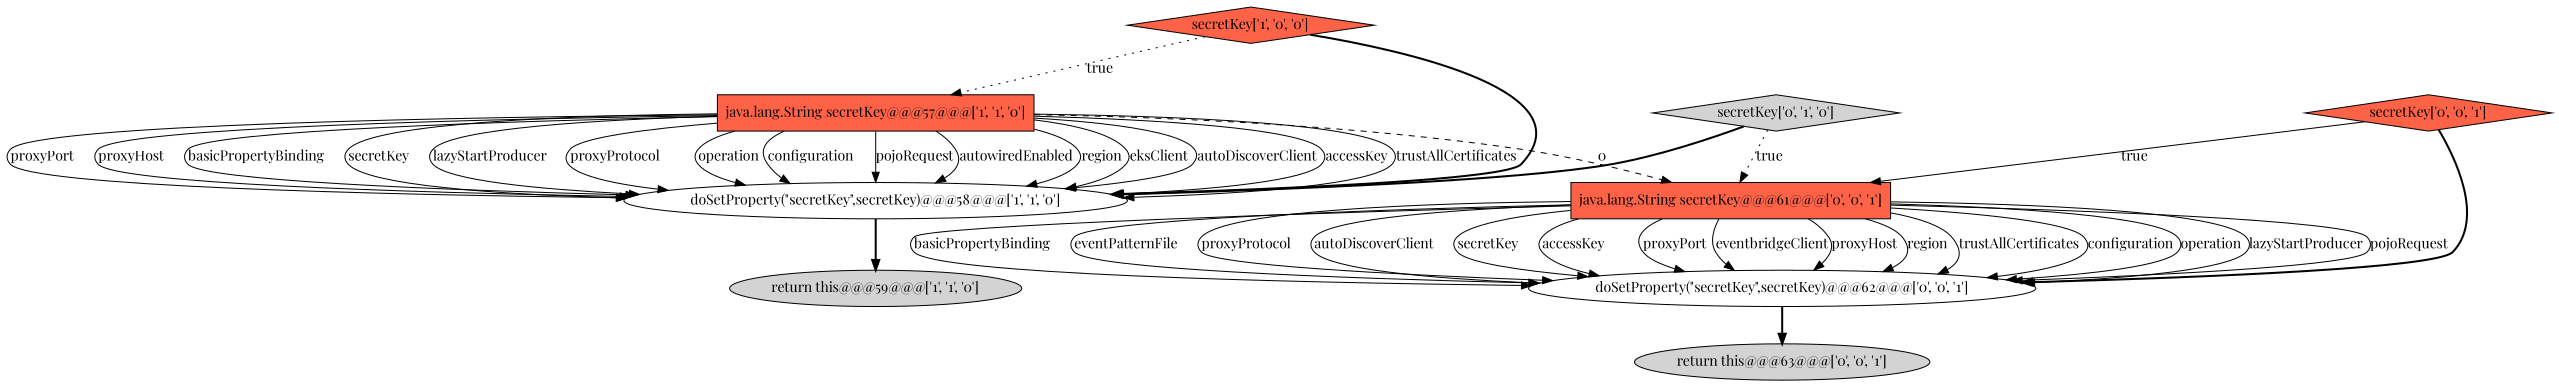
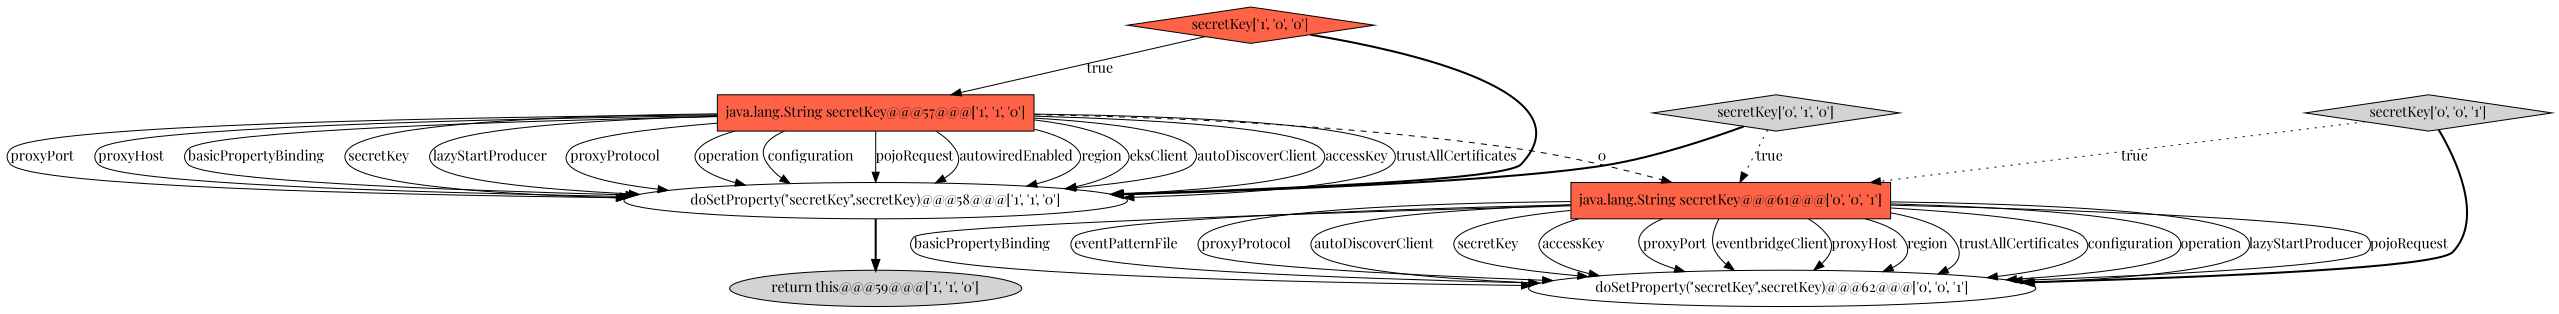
edge "secretKey['1', '0', '0']" -> "java.lang.String secretKey@@@57@@@['1', '1', '0']": style dotted -> solid
node "secretKey['0', '0', '1']": fillcolor tomato -> lightgray
edge "secretKey['0', '0', '1']" -> "java.lang.String secretKey@@@61@@@['0', '0', '1']": style solid -> dotted
node "return this@@@63@@@['0', '0', '1']": removed
